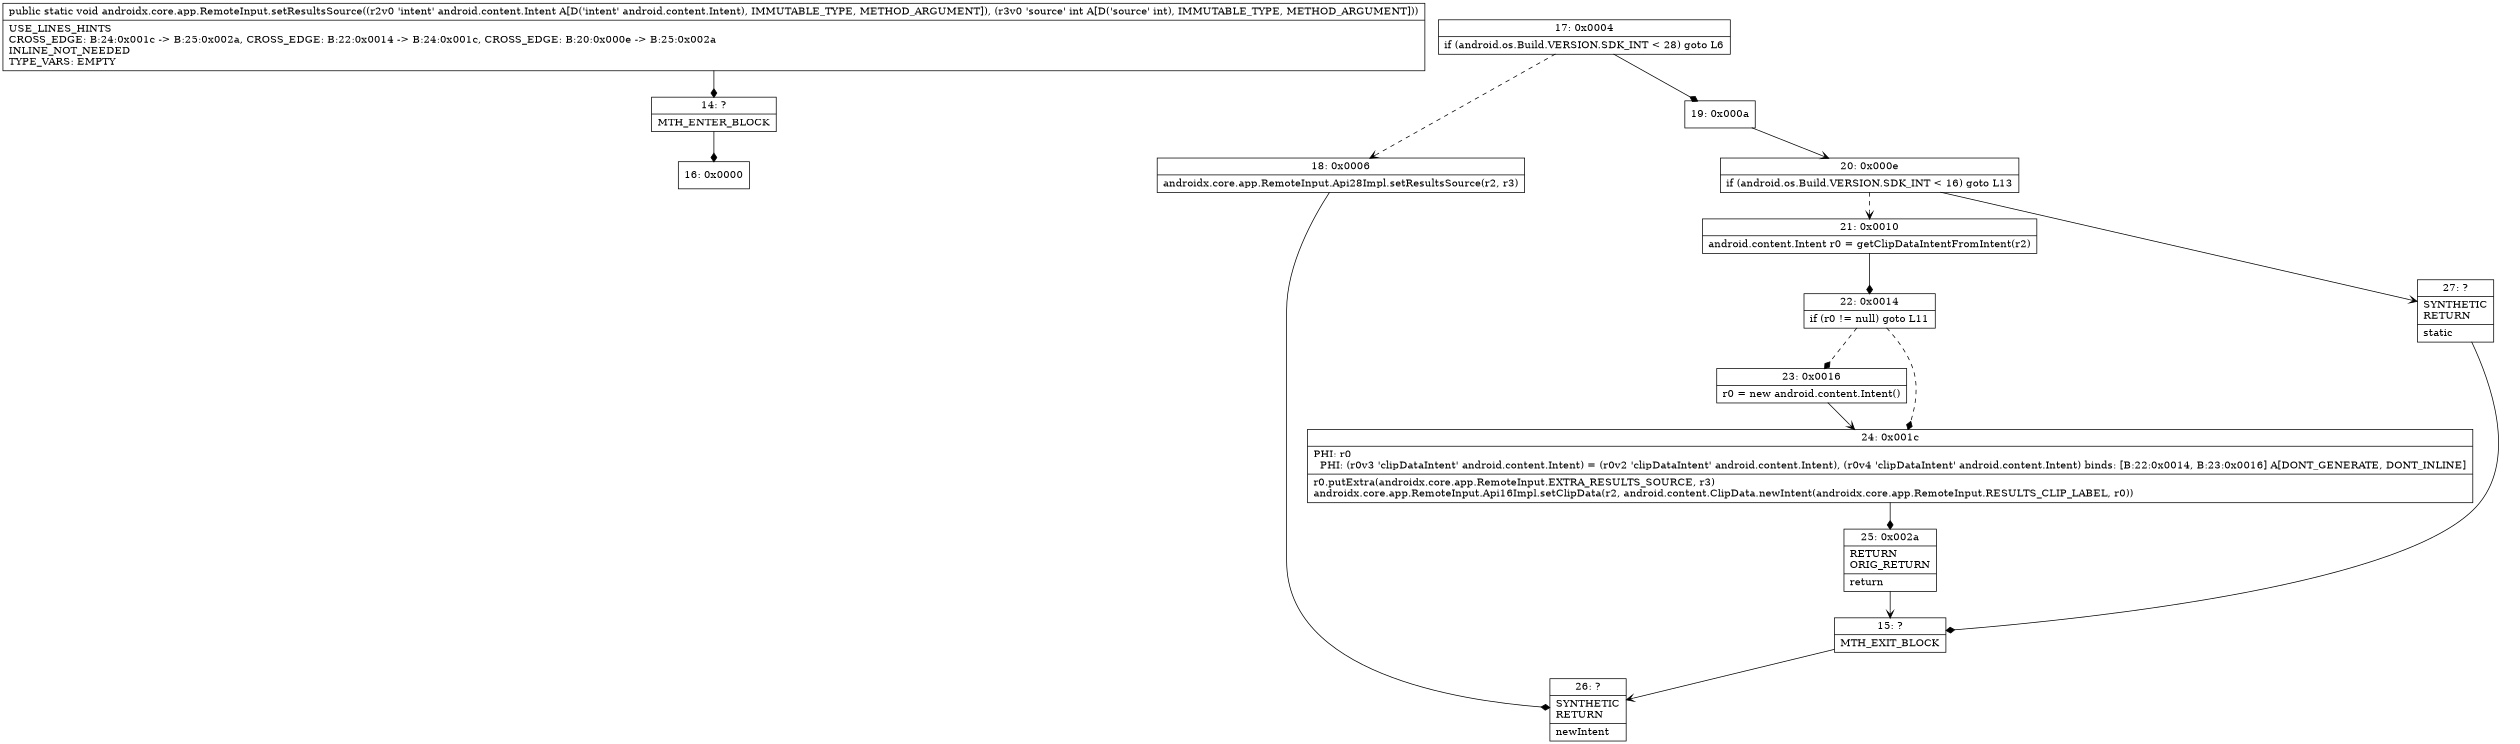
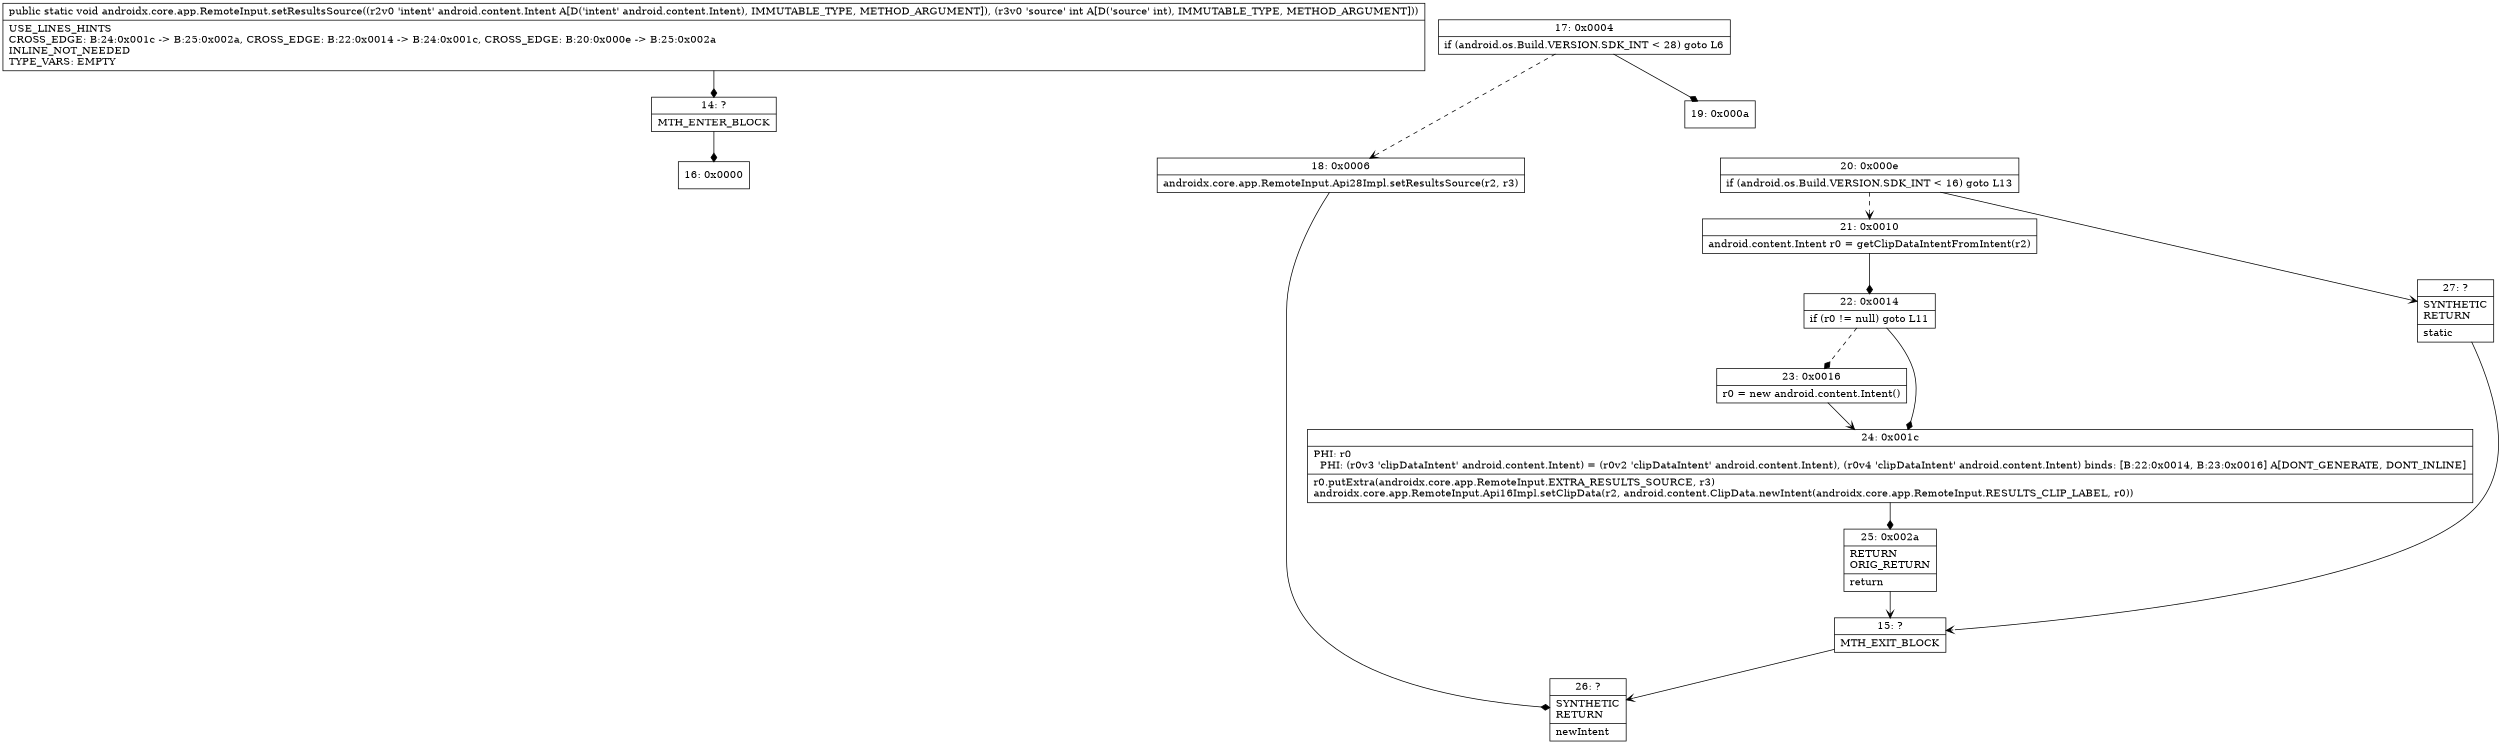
edge "19: 0x000a" -> "20: 0x000e": removed
edge "22: 0x0014" -> "24: 0x001c": style dashed -> solid
edge "27: ?" -> "15: ?": arrowhead diamond -> vee
